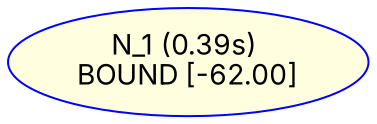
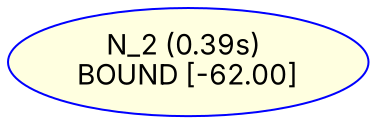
node "N_1 (0.39s) BOUND [-62.00]": label "N_1 (0.39s) BOUND [-62.00]" -> "N_2 (0.39s) BOUND [-62.00]"
